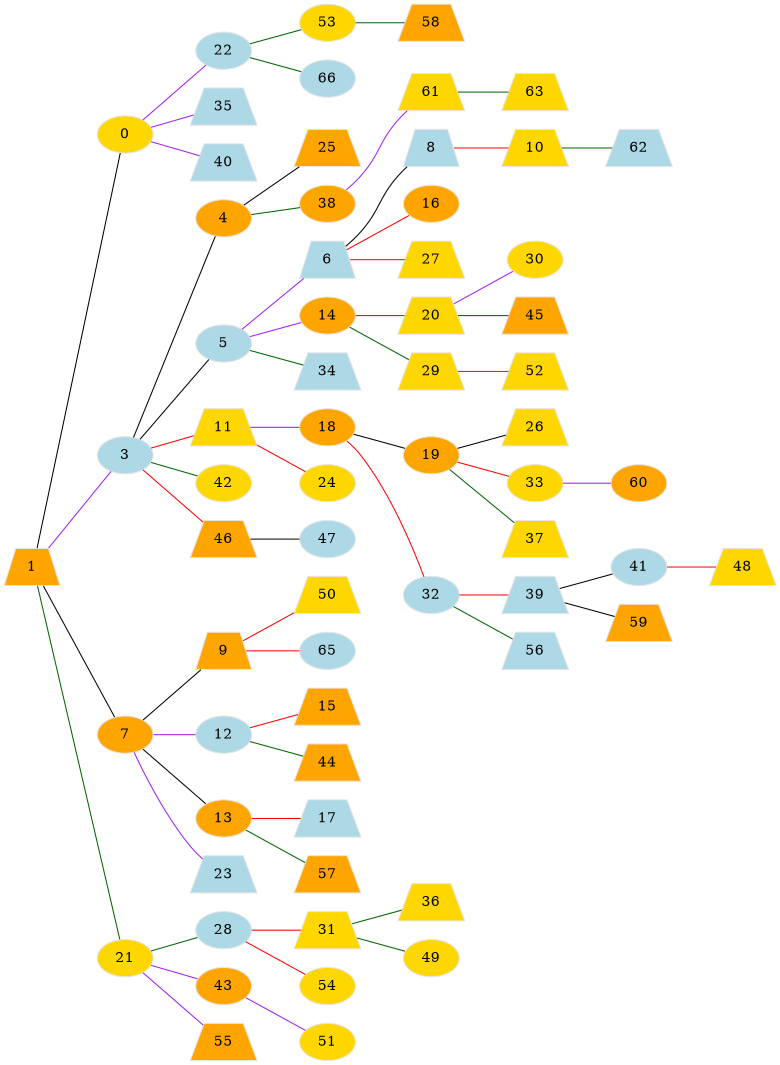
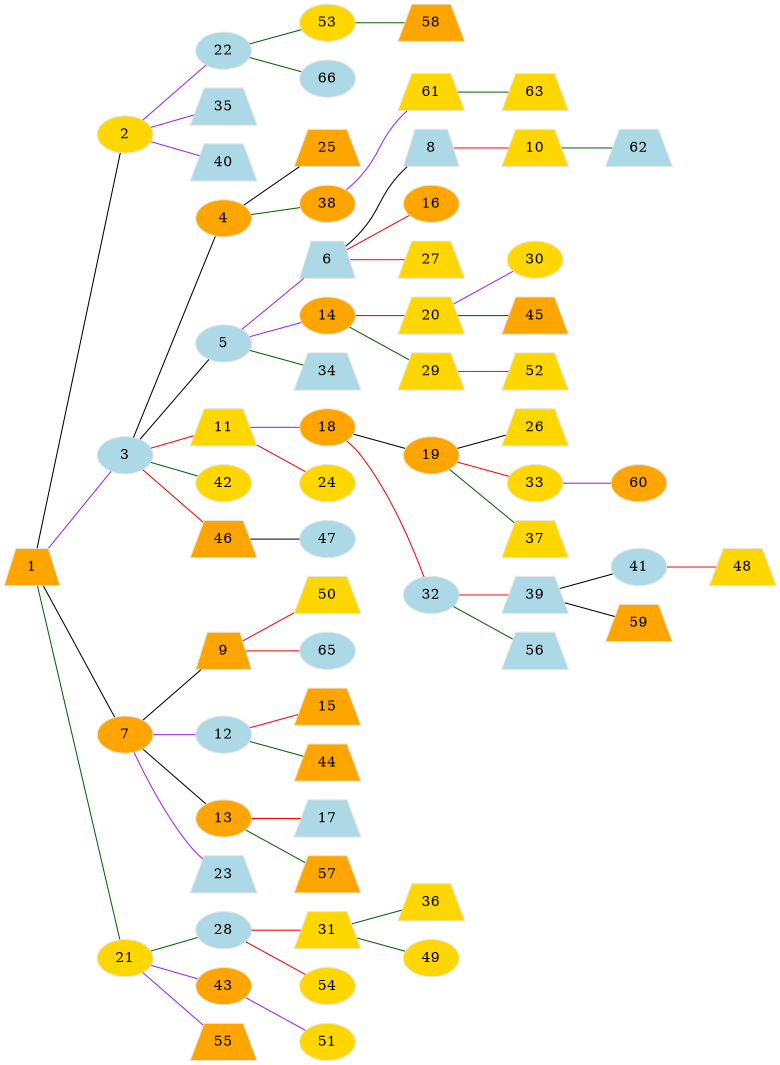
node "0": label "0" -> "2"
